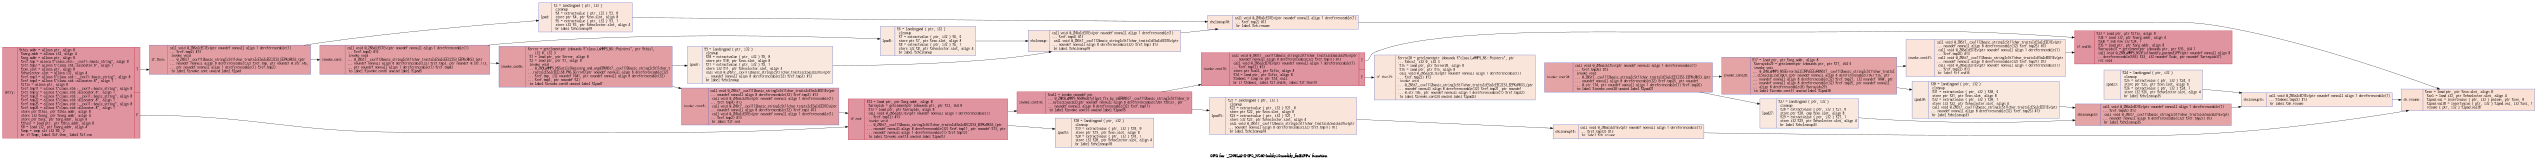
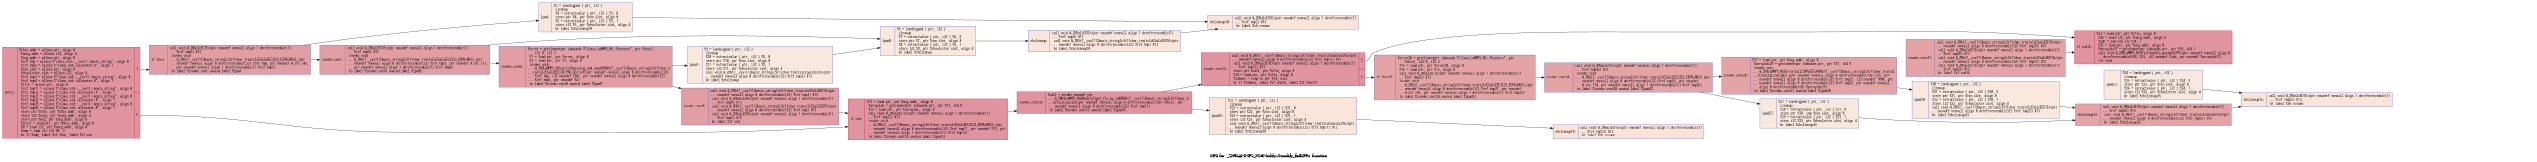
node "invoke.cont31:": fillcolor #f5c1a970 -> #c32e3170
edge "lpad7:" -> "ehcleanup:": now "lpad7:" -> "lpad5:"
edge "invoke.cont28:" -> "invoke.cont31:": removed
node "if.then19:": fillcolor #f4c5ad70 -> #c32e3170
edge "if.then19:" -> "invoke.cont24:": added
node "ehcleanup35:": text "... %tobool.tmp22) #13" -> "... %ref.tmp22) #13"
node "eh.resume:": removed
node "lpad13:": removed
